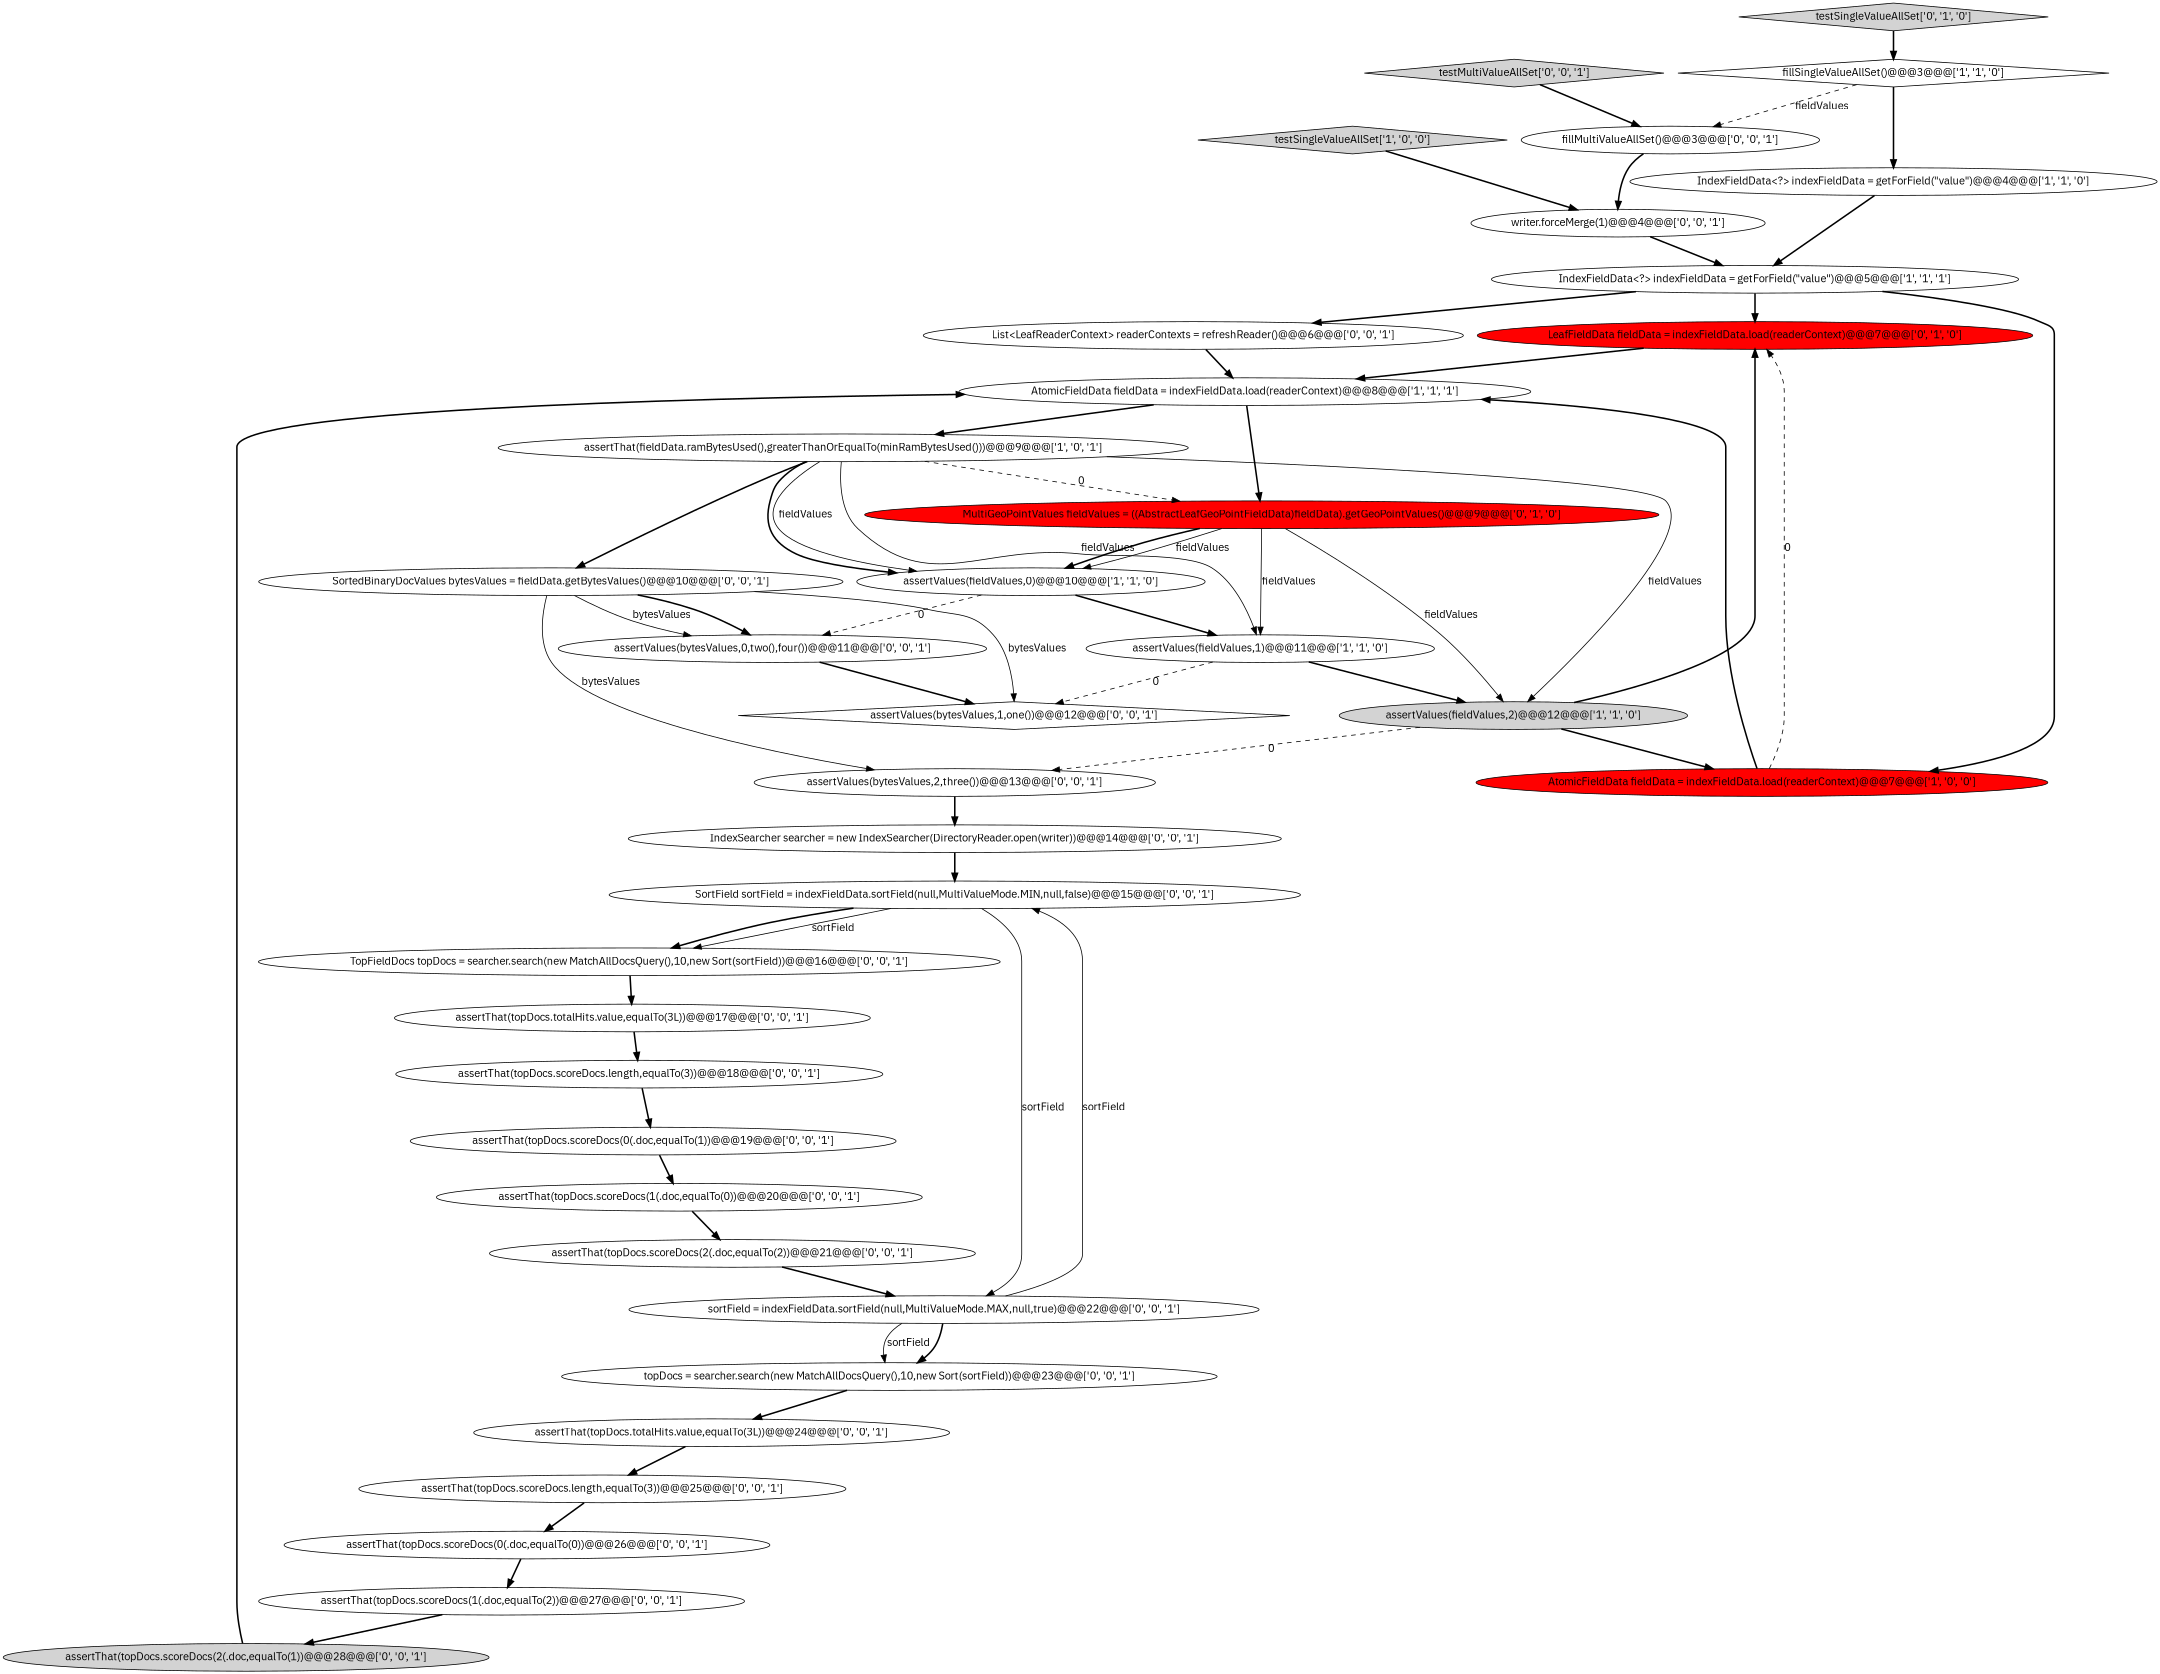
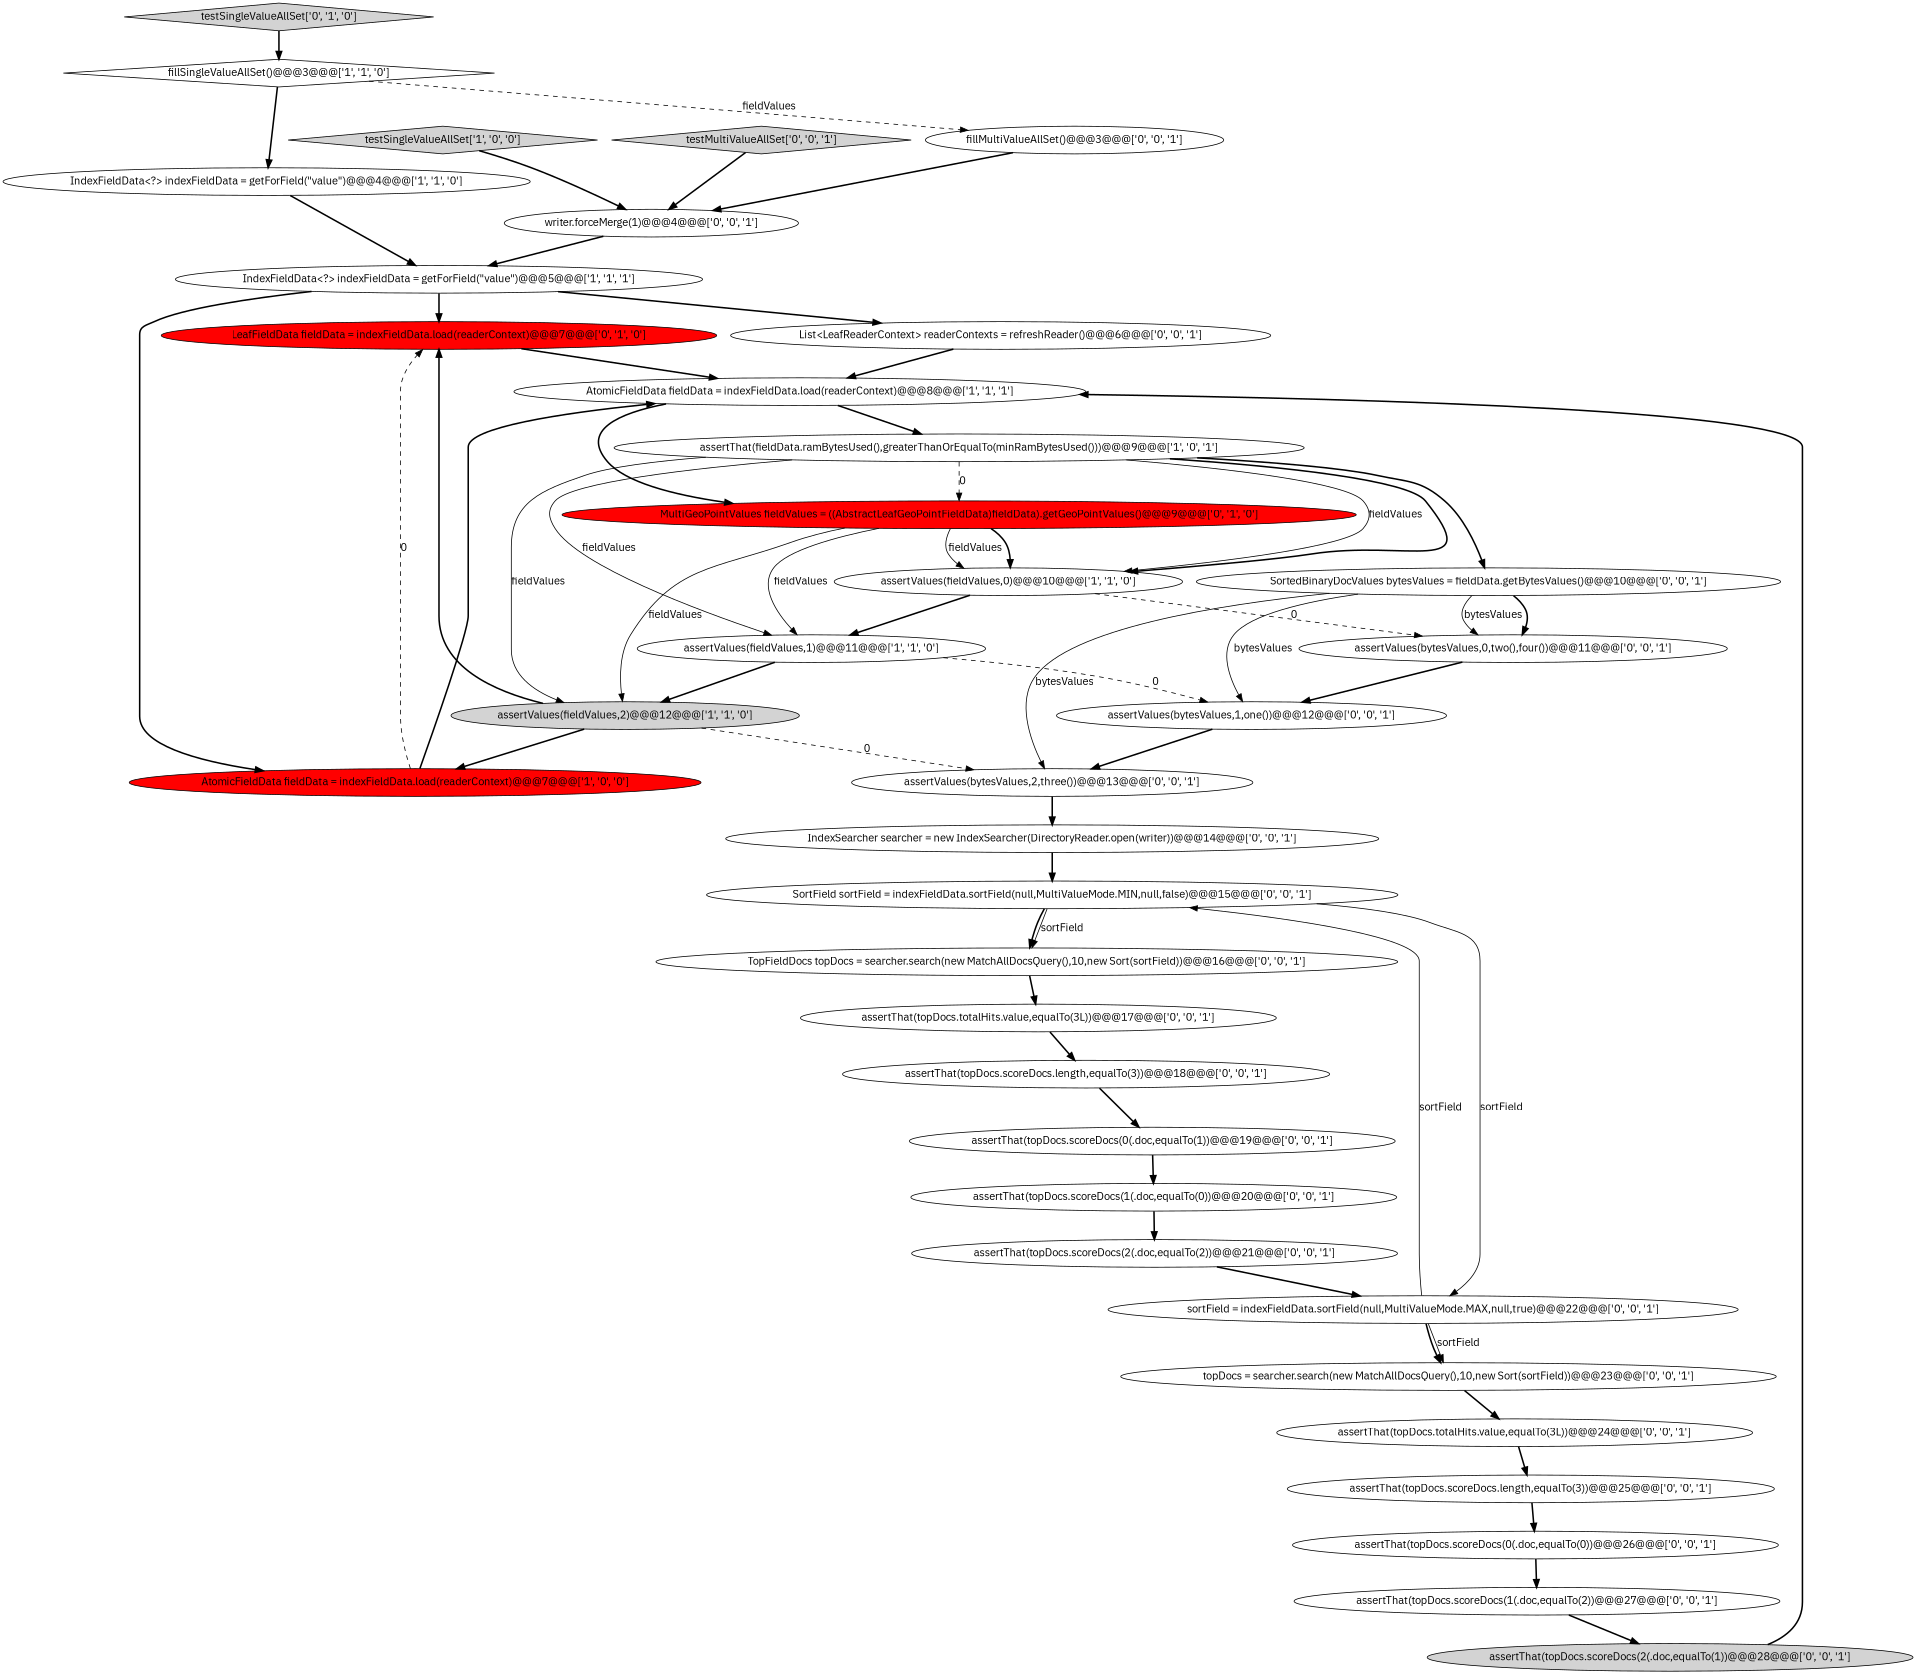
edge "testMultiValueAllSet['0', '0', '1']" -> "fillMultiValueAllSet()@@@3@@@['0', '0', '1']": now "testMultiValueAllSet['0', '0', '1']" -> "writer.forceMerge(1)@@@4@@@['0', '0', '1']"
node "assertValues(bytesValues,1,one())@@@12@@@['0', '0', '1']": shape diamond -> ellipse
edge "assertValues(bytesValues,1,one())@@@12@@@['0', '0', '1']" -> "assertValues(bytesValues,2,three())@@@13@@@['0', '0', '1']": added
